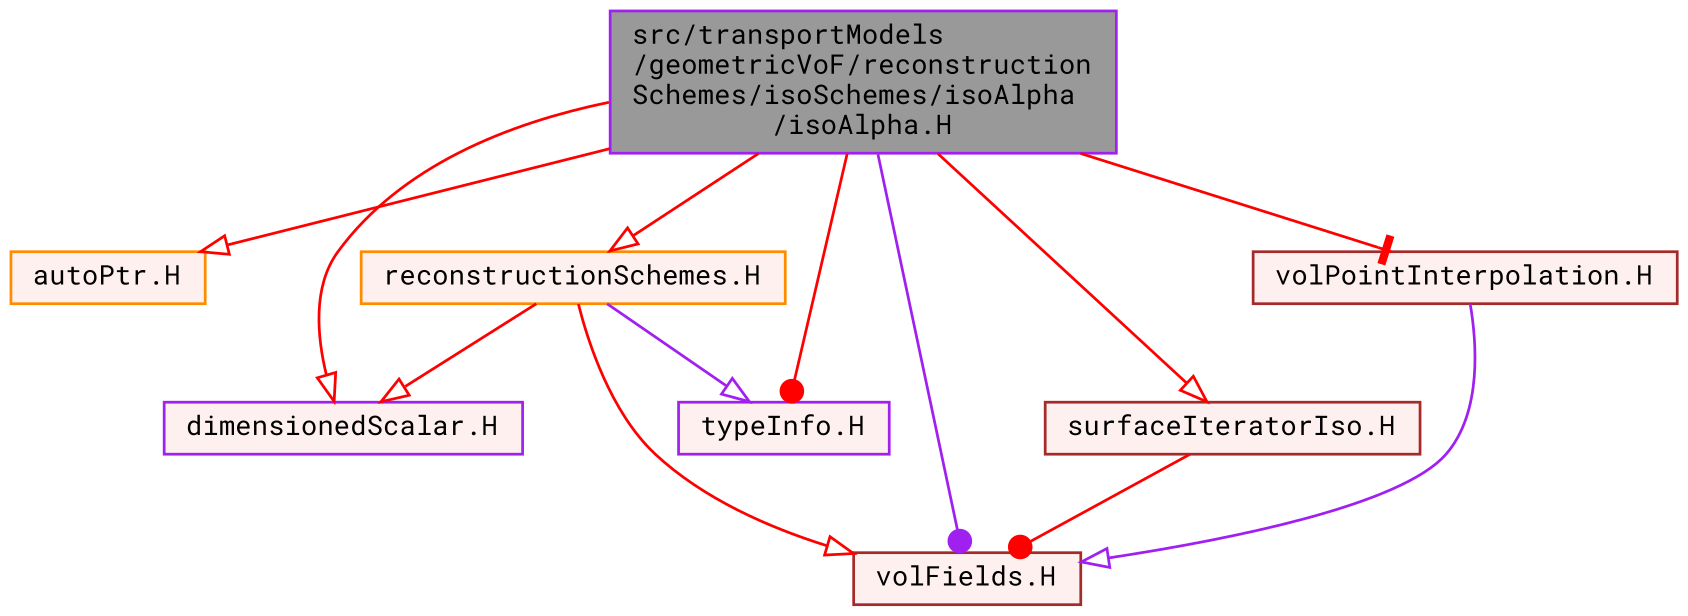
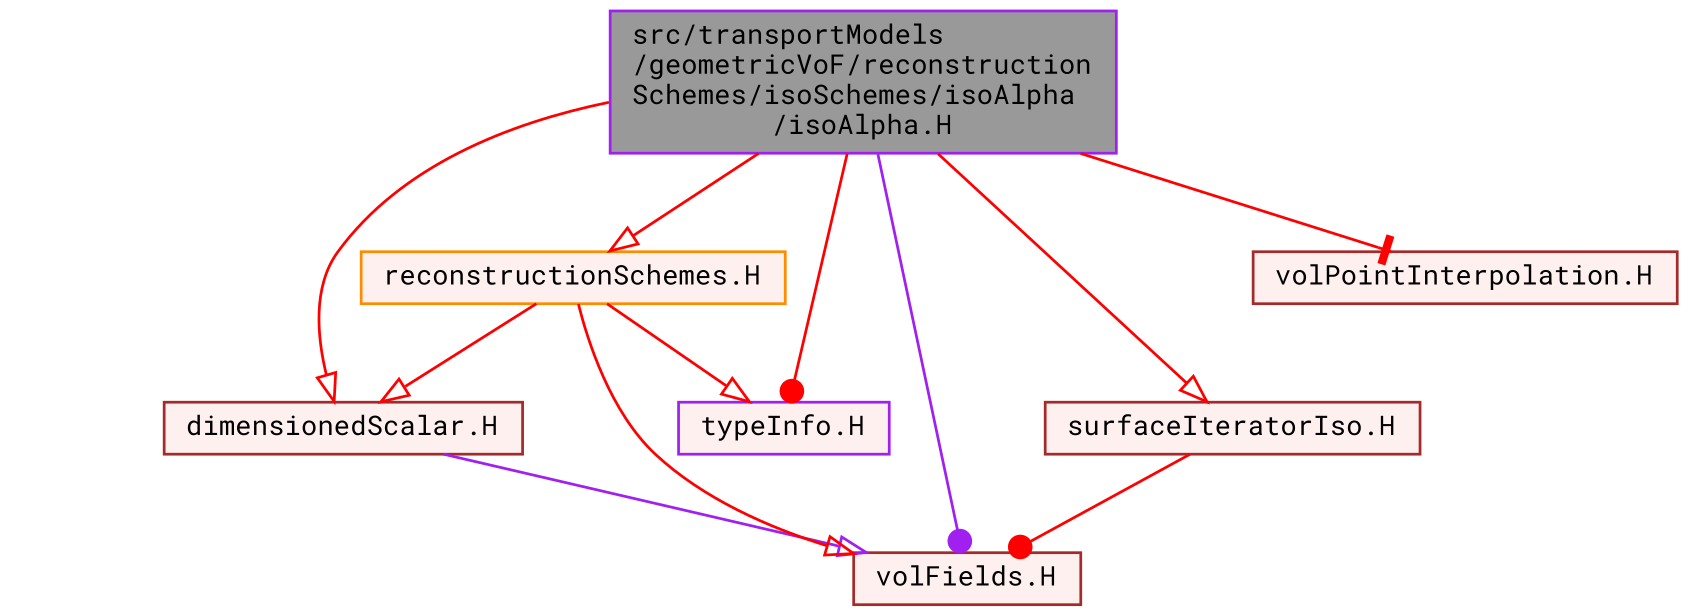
node "autoPtr.H": removed
edge "reconstructionSchemes.H" -> "typeInfo.H": color purple -> red
node "dimensionedScalar.H": color purple -> brown
edge "volPointInterpolation.H" -> "volFields.H": now "dimensionedScalar.H" -> "volFields.H"
